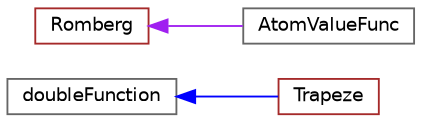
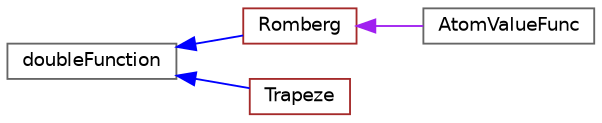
edge "Romberg" -> "doubleFunction": added
